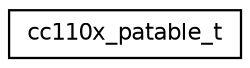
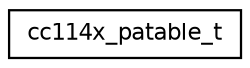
node "cc110x_patable_t": label "cc110x_patable_t" -> "cc114x_patable_t"
